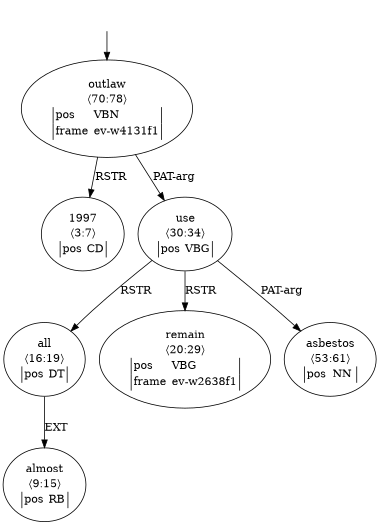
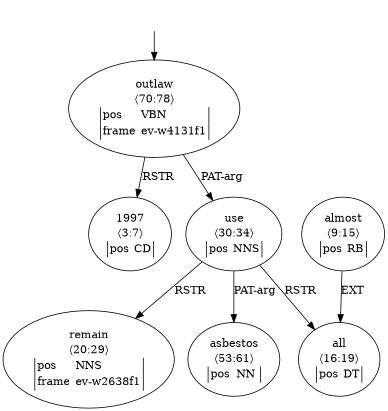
node "use": text "VBG" -> "NNS"
node "remain": text "VBG" -> "NNS"
edge "all" -> "almost": reversed
